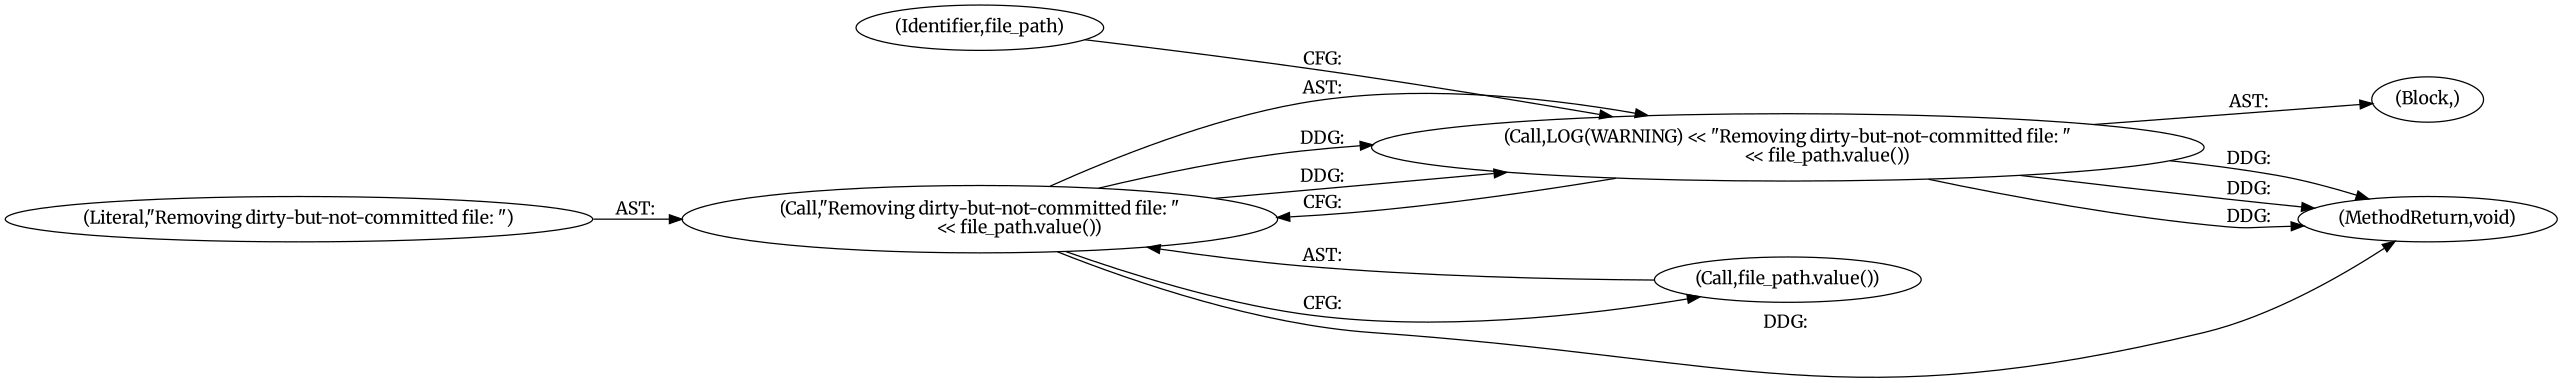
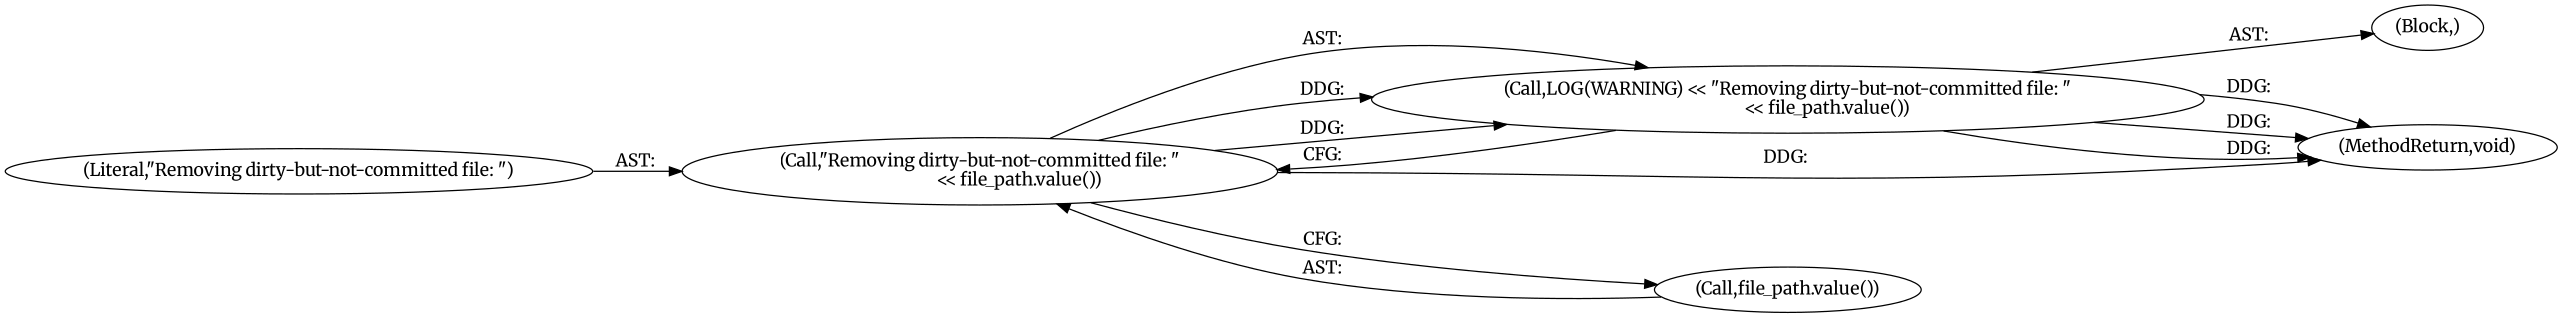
node "(Identifier,file_path)": removed
